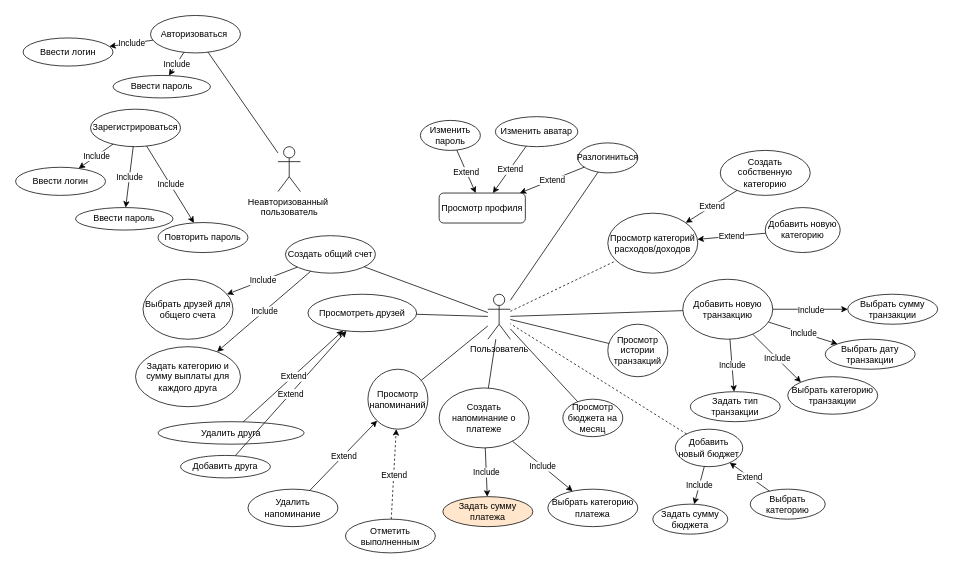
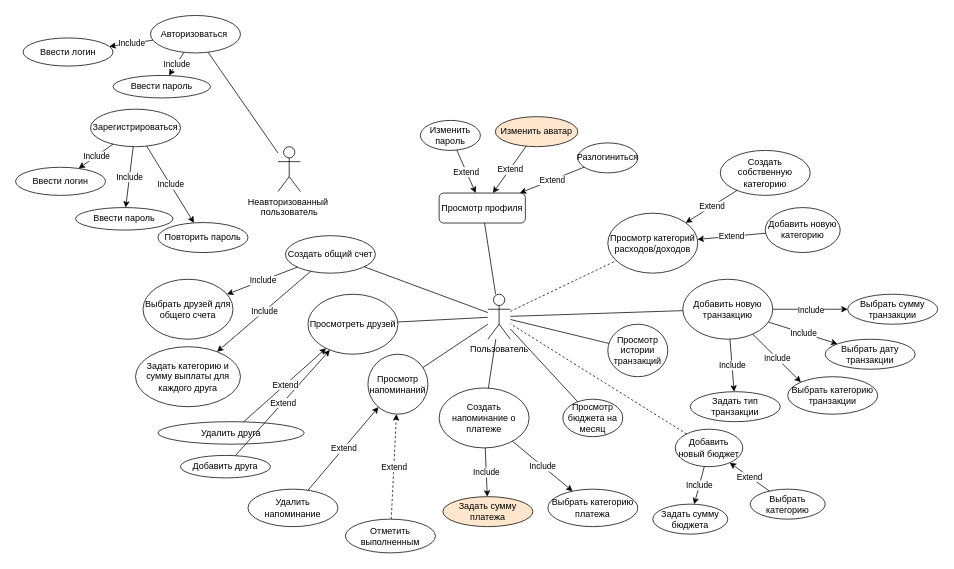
node "Изменить аватар": fillcolor #ffffff -> #ffe6cc
edge "Разлогиниться" -- "Пользователь": now "Просмотр профиля" -- "Пользователь"
node "Просмотреть друзей": size 109x38 -> 90x60
node "Просмотр напоминаний": moved (398, 399) -> (398, 384)
